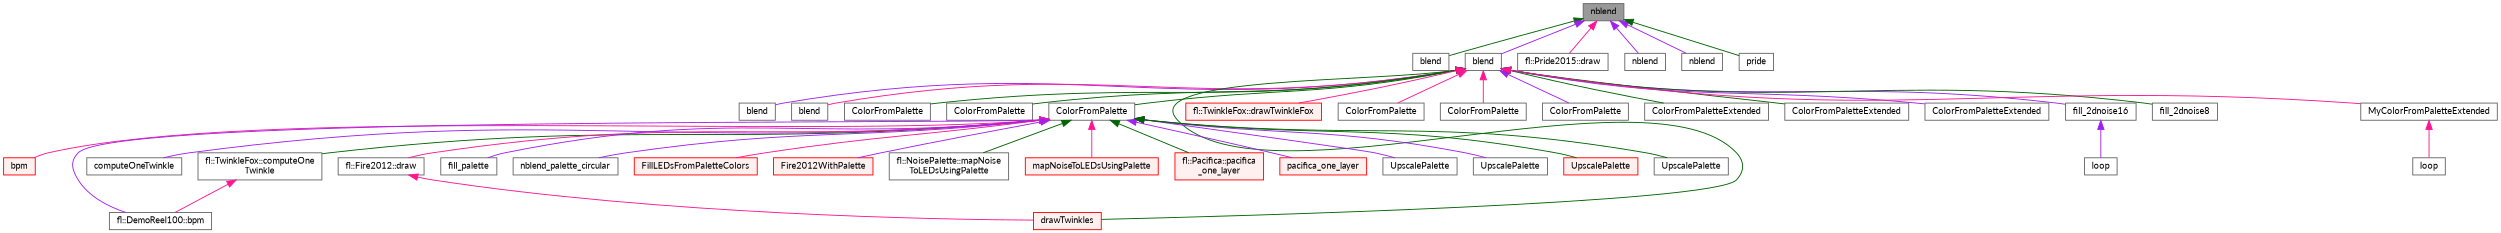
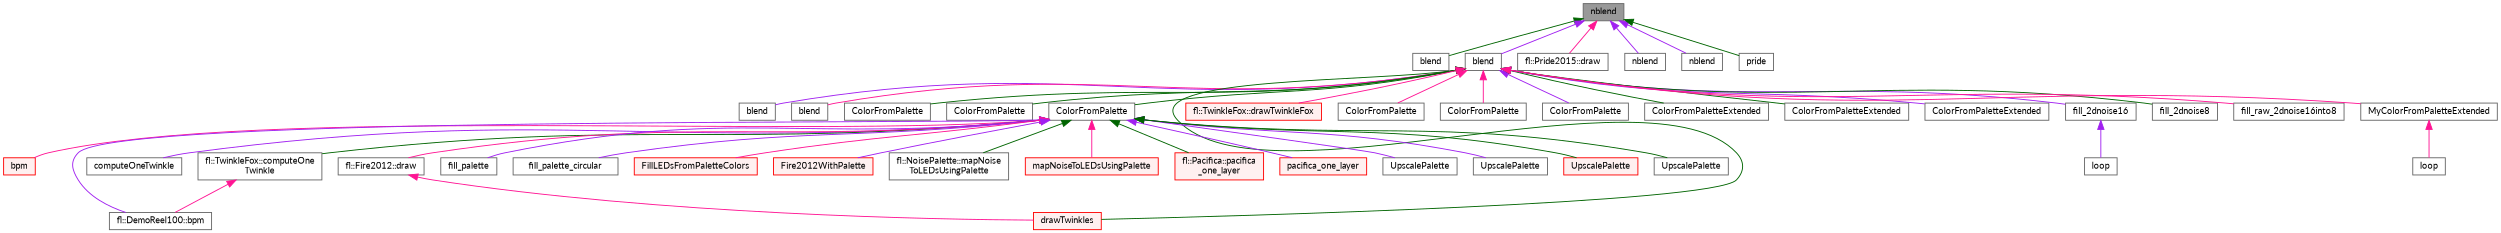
node "fill_raw_2dnoise16into8": added
node "nblend_palette_circular": label "nblend_palette_circular" -> "fill_palette_circular"
